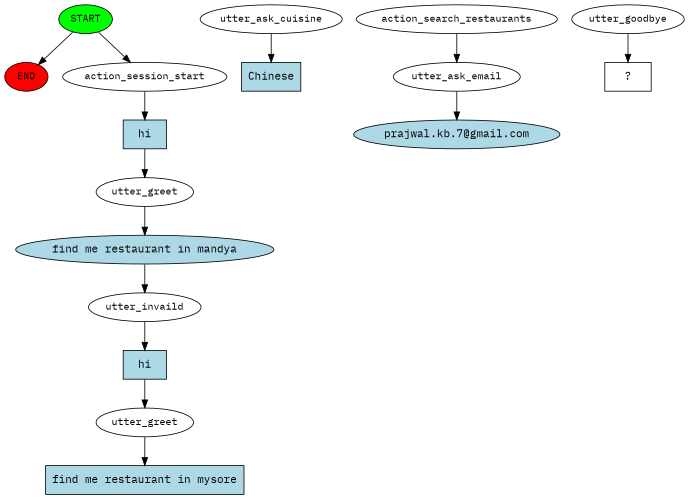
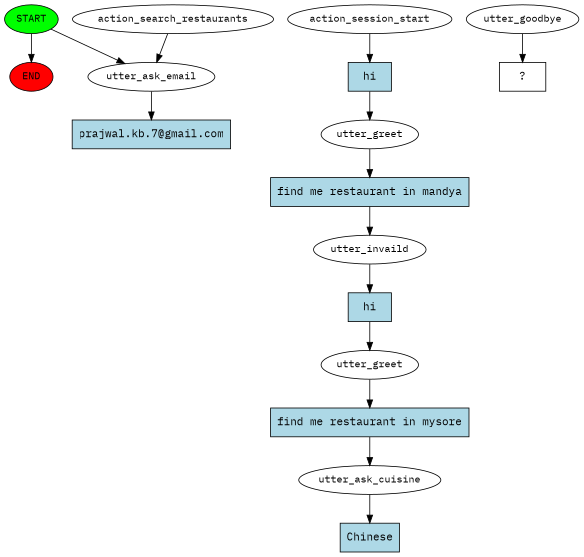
edge "START" -> "action_session_start": now "START" -> "utter_ask_email"
node "prajwal.kb.7@gmail.com": shape ellipse -> box
node "find me restaurant in mandya": shape ellipse -> box
edge "find me restaurant in mysore" -> "utter_ask_cuisine": added
